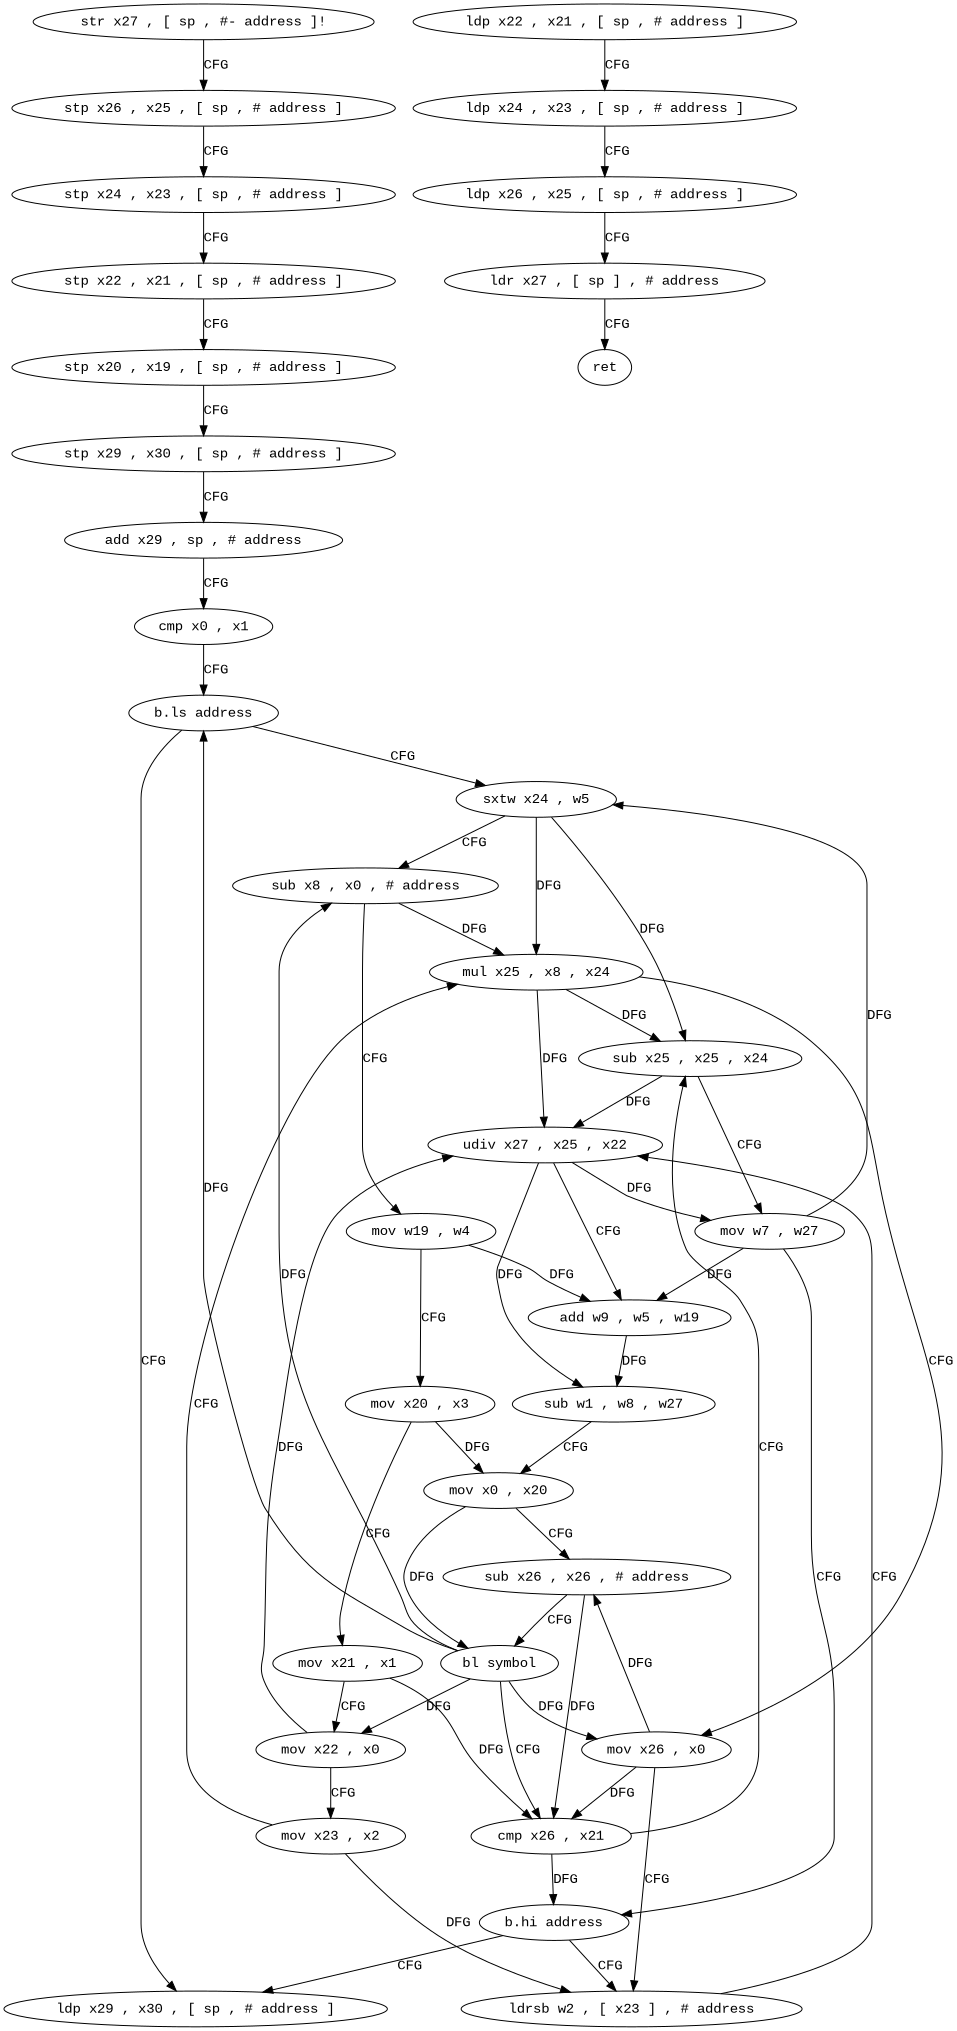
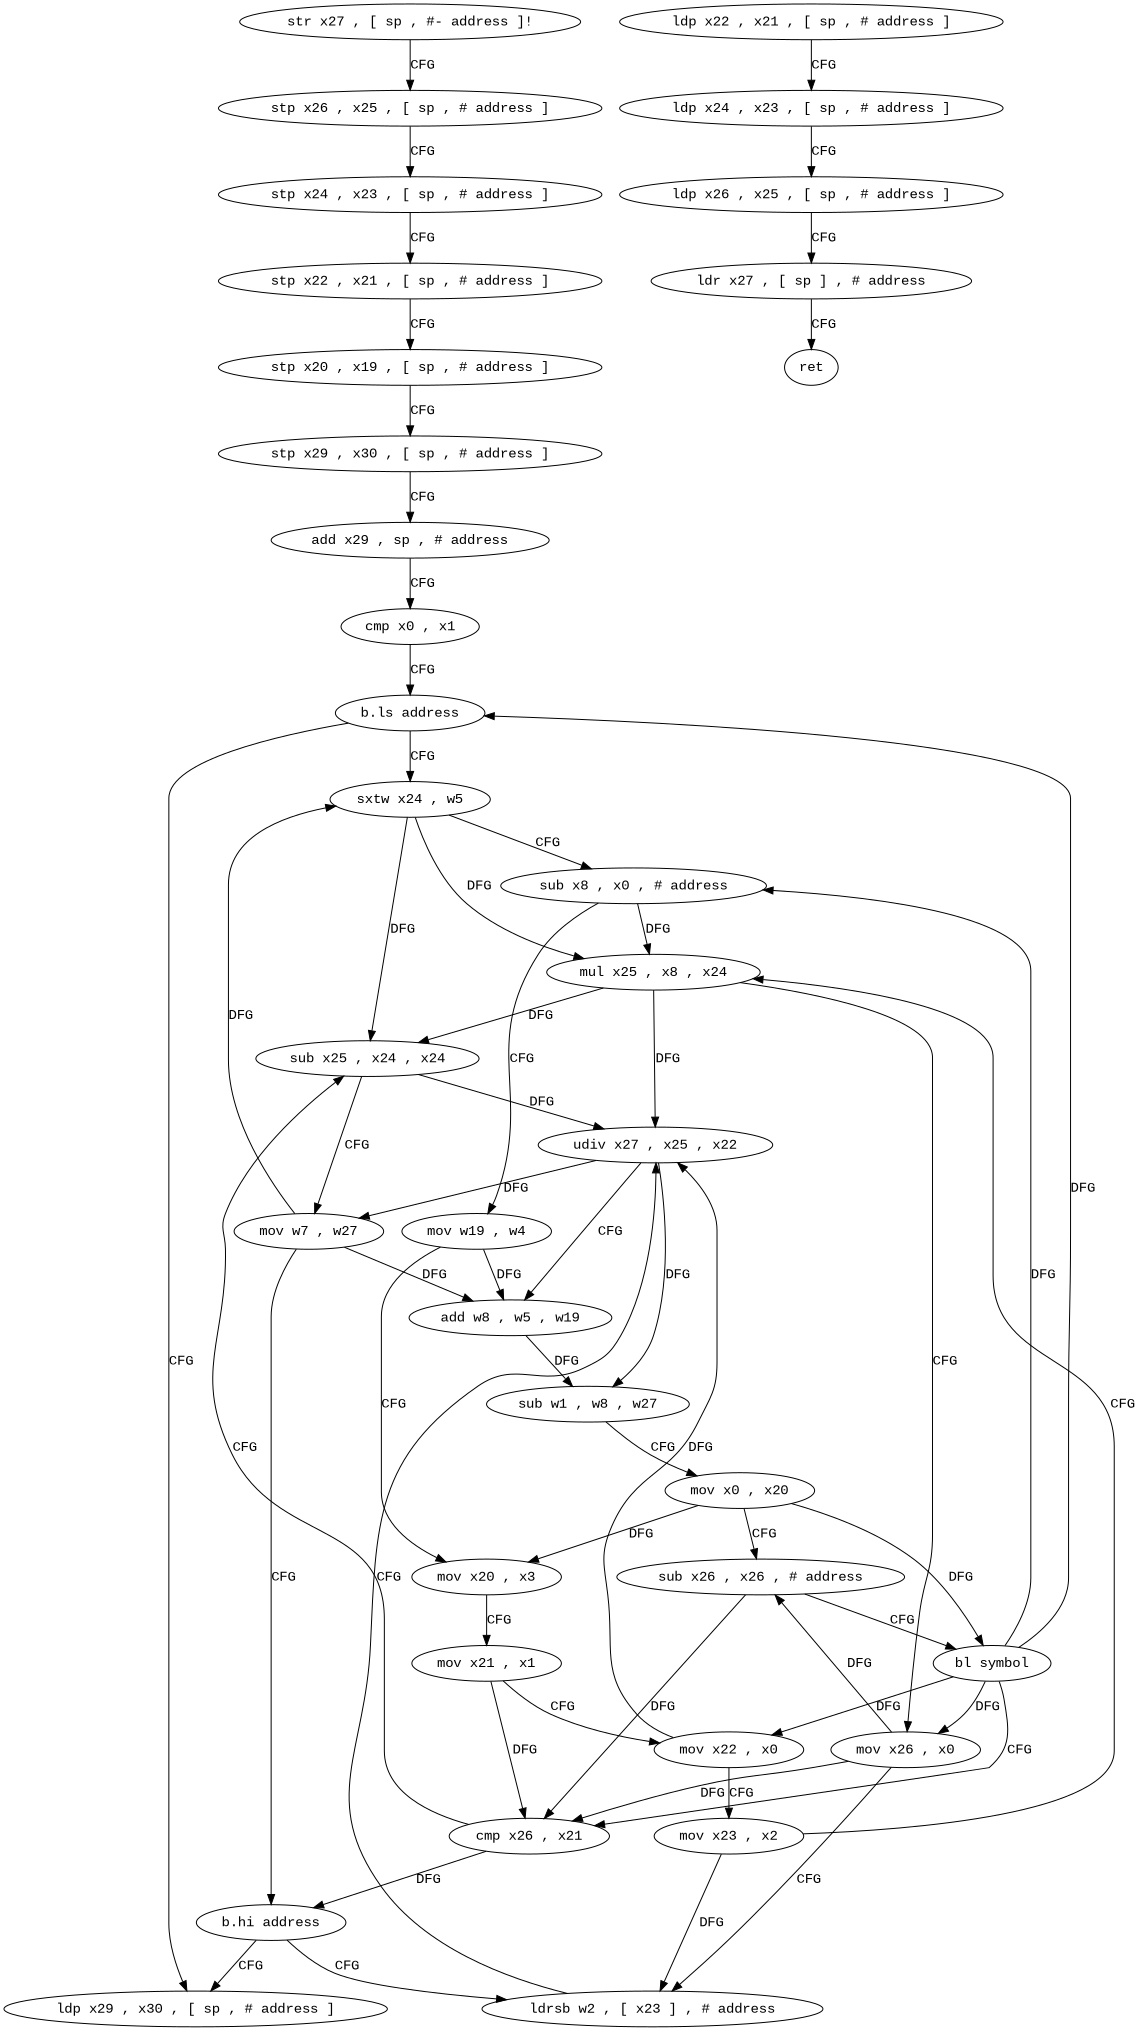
node "sub x25 , x25 , x24": label "sub x25 , x25 , x24" -> "sub x25 , x24 , x24"
node "add w9 , w5 , w19": label "add w9 , w5 , w19" -> "add w8 , w5 , w19"
edge "mov x20 , x3" -> "mov x0 , x20": reversed
